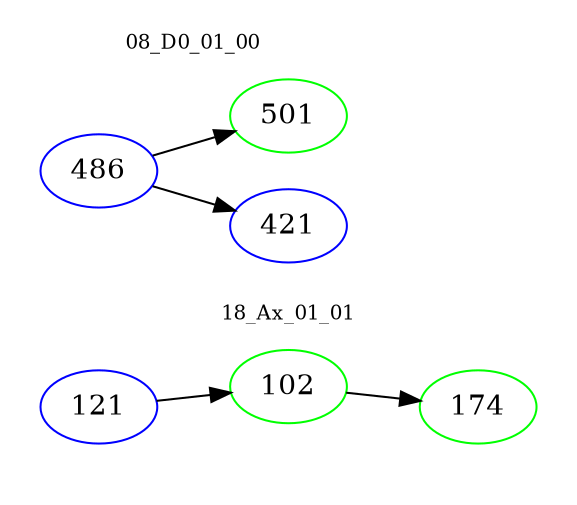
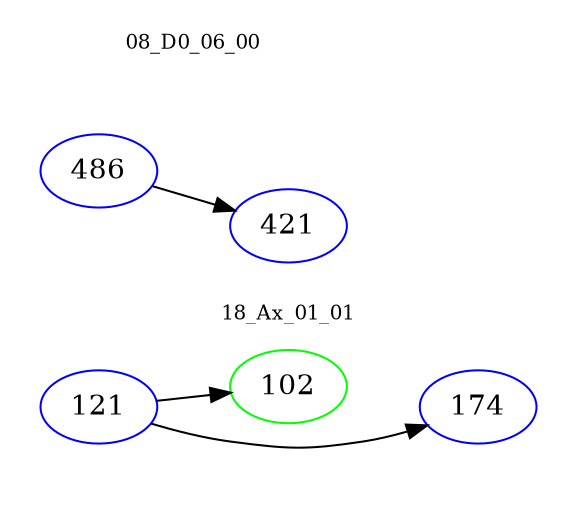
cluster "08_D0_01_00": label "08_D0_01_00" -> "08_D0_06_00"
node "501": removed
edge "102" -> "174": now "121" -> "174"
node "174": color green -> blue
